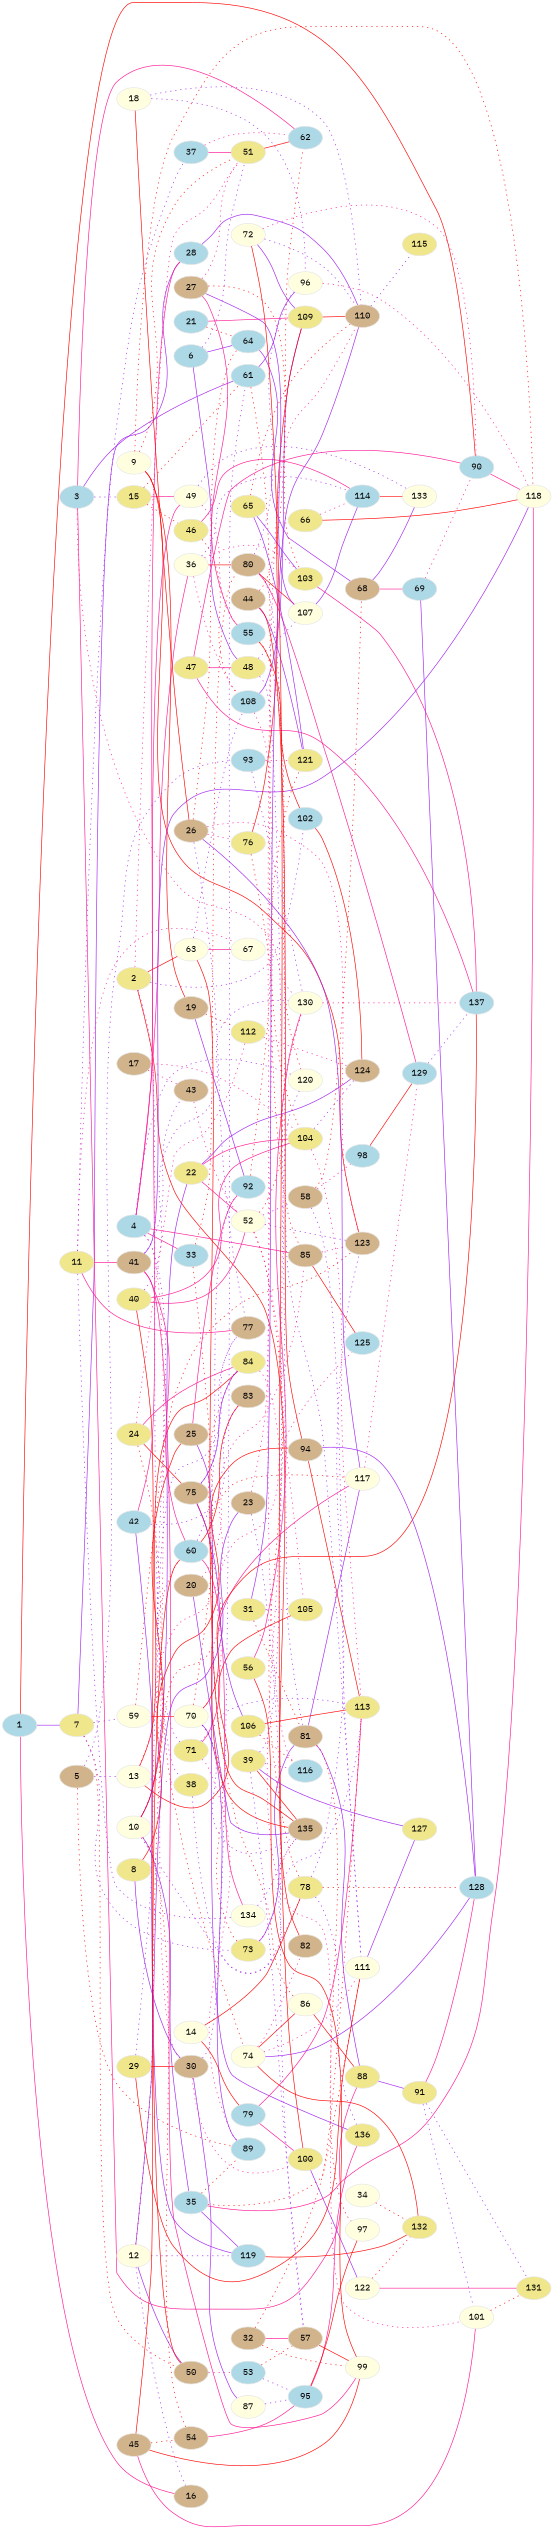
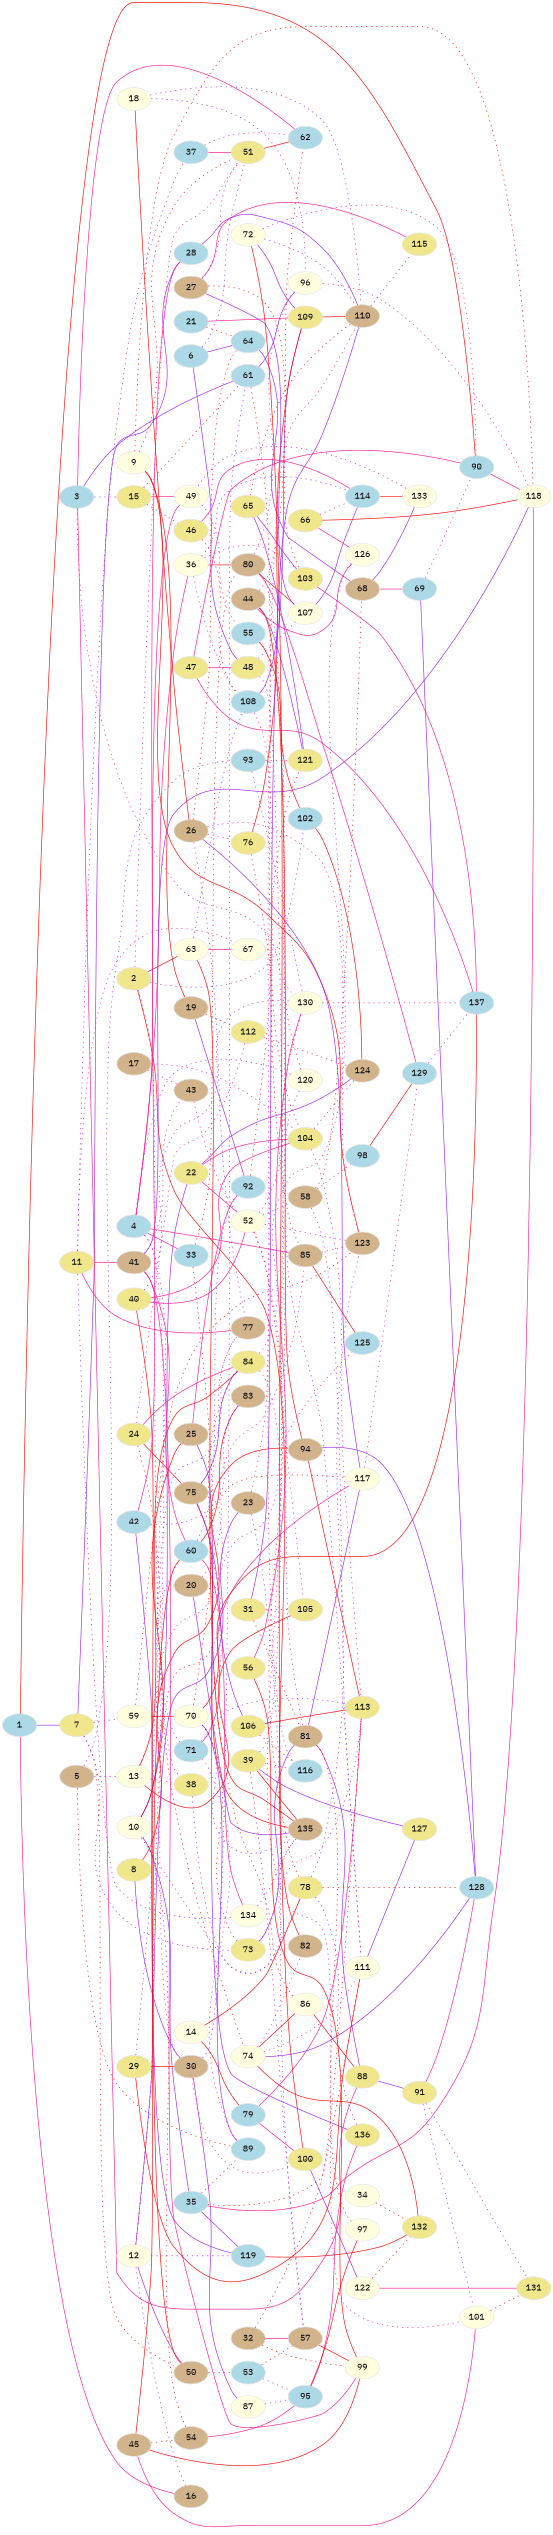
edge "27" -- "55": now "27" -- "115"
node "126": added
node "71": fillcolor khaki -> lightblue
